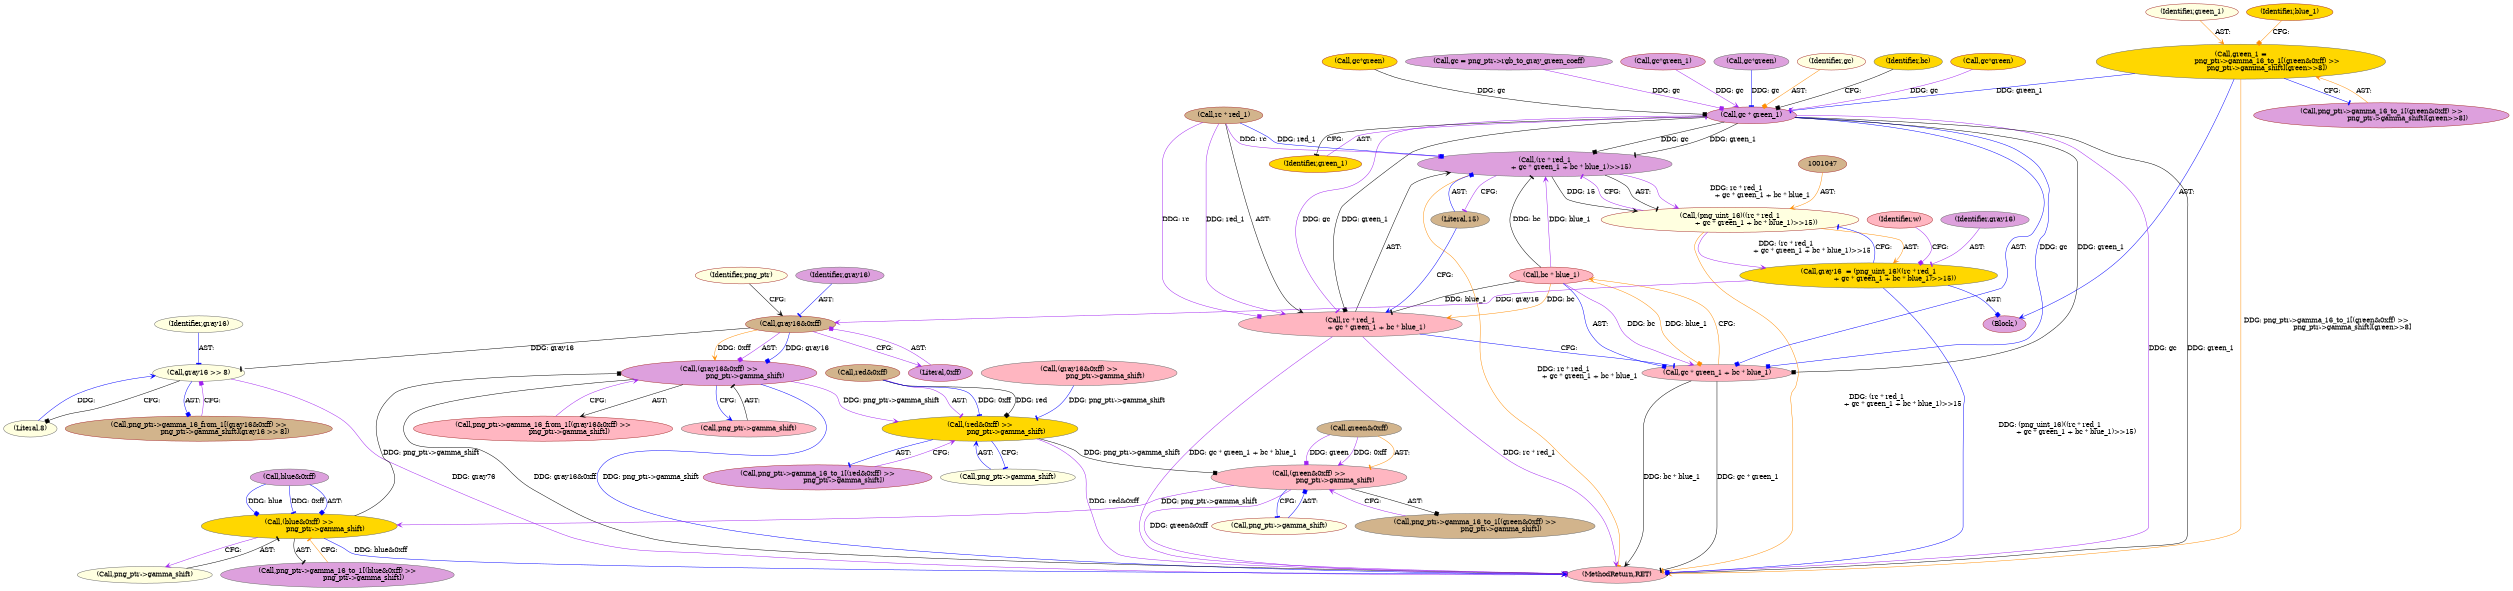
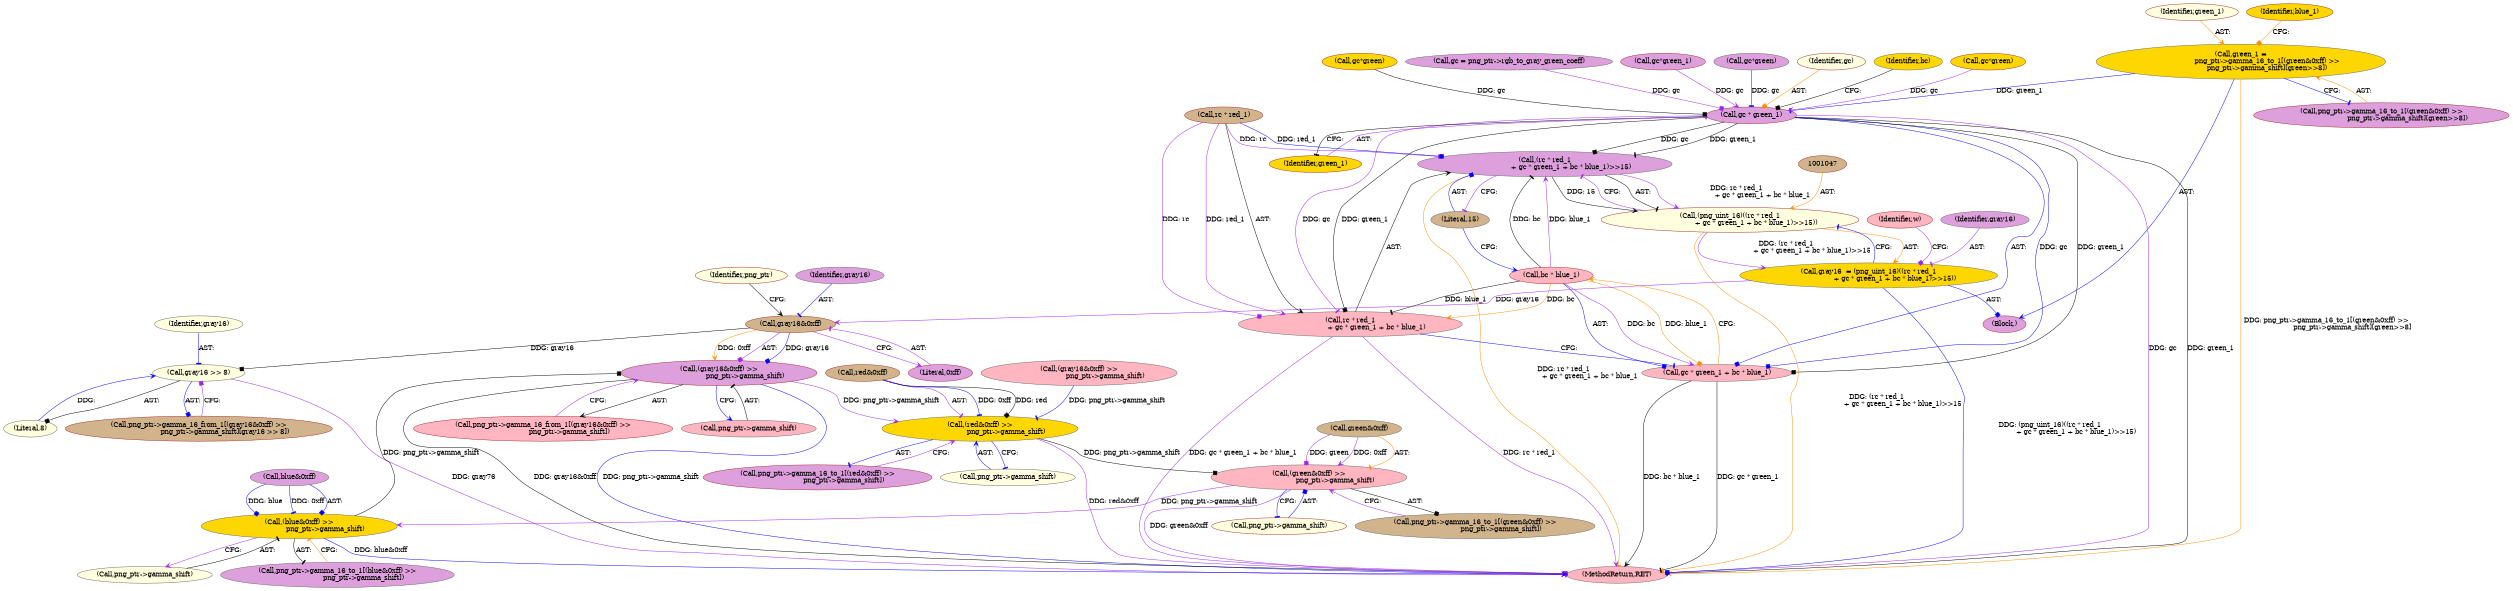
edge "(Literal,15)" -> "(Call,rc * red_1 + gc * green_1 + bc * blue_1)": now "(Literal,15)" -> "(Call,bc * blue_1)"
edge "(Literal,0xff)" -> "(Call,gray16&0xff)": arrowhead box -> tee
edge "(Call,gray16&0xff)" -> "(Call,gray16 >> 8)": arrowhead tee -> box
edge "(Call,gray16 >> 8)" -> "(Literal,8)": label "CFG: " -> "AST: "
